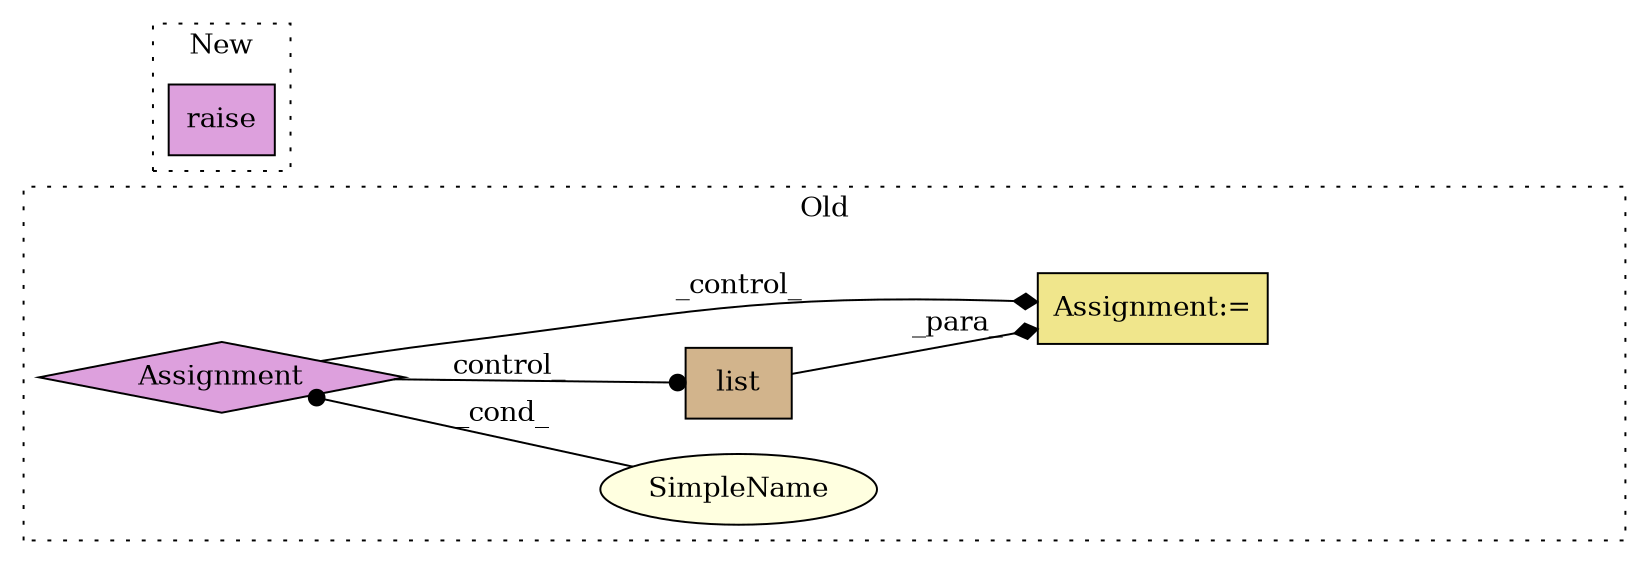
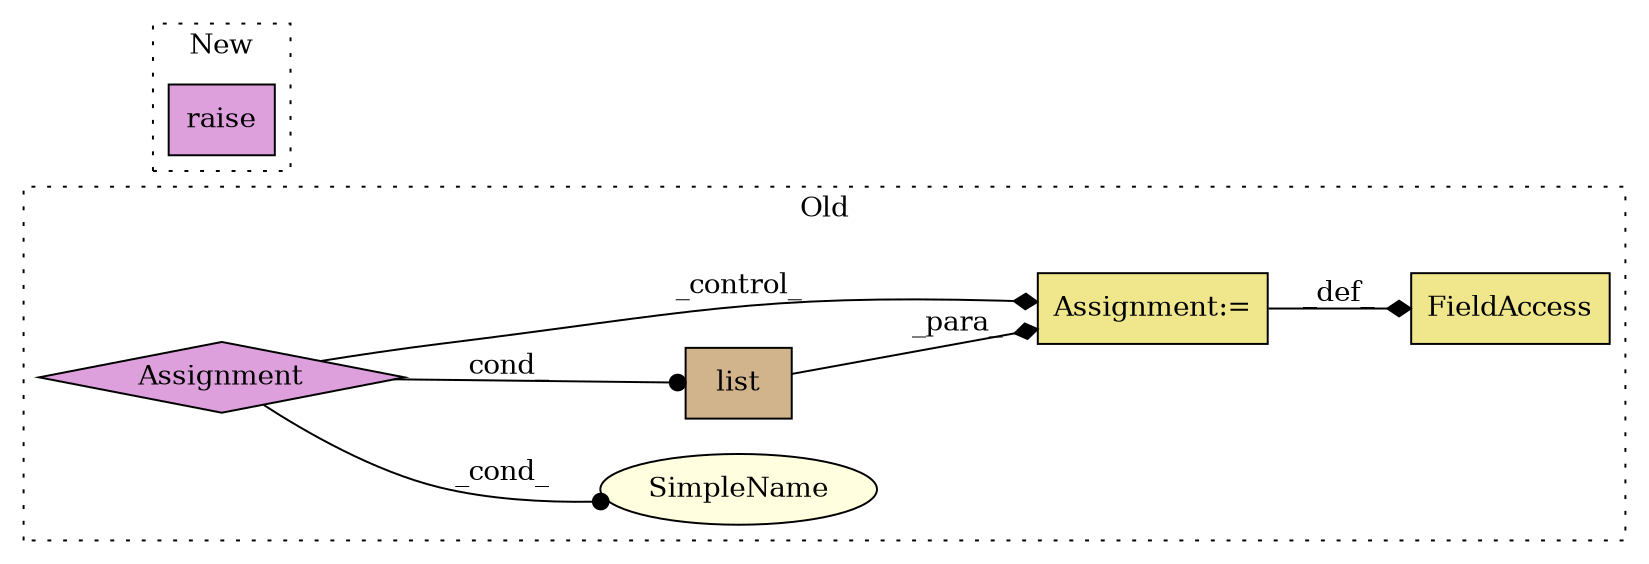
node "FieldAccess": added
edge "Assignment" -> "list": label "_control_" -> "_cond_"
edge "SimpleName" -> "Assignment": reversed
